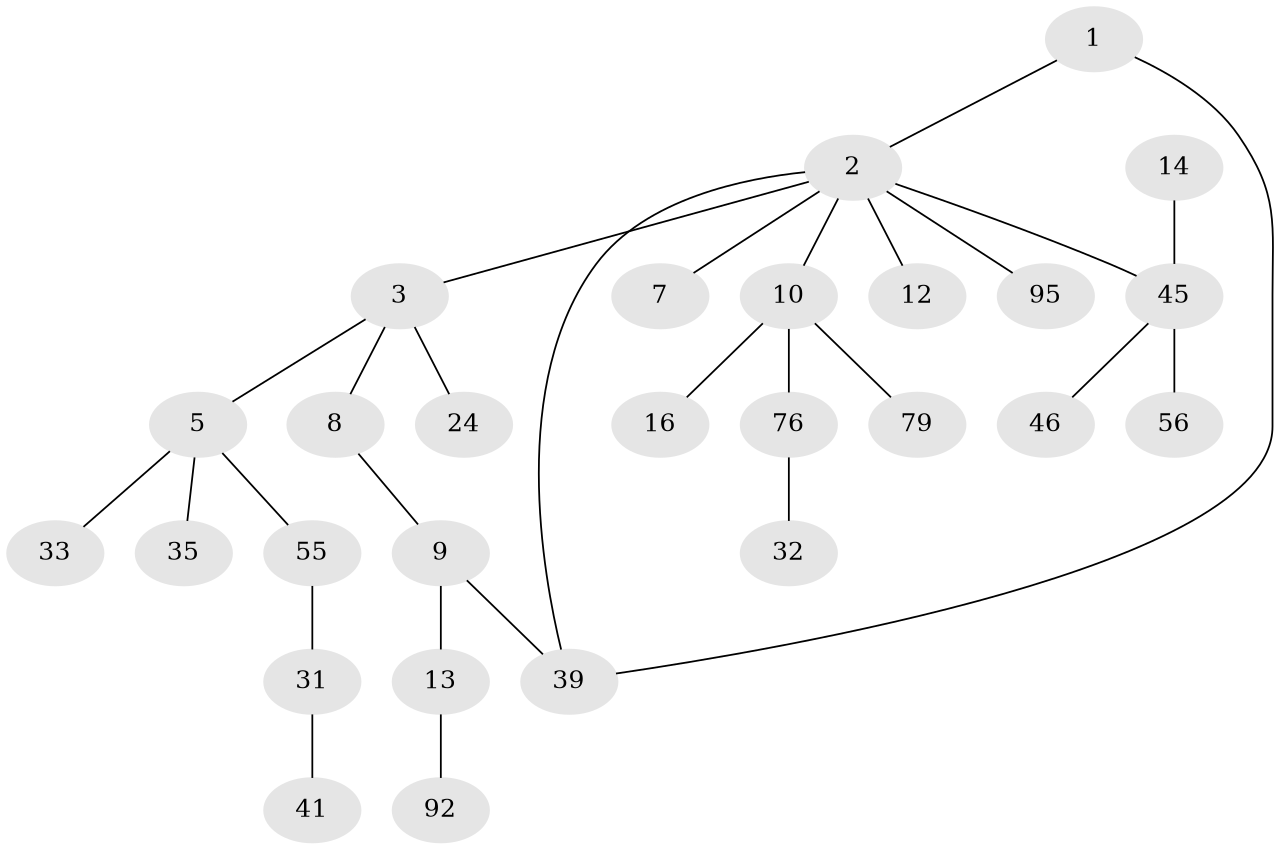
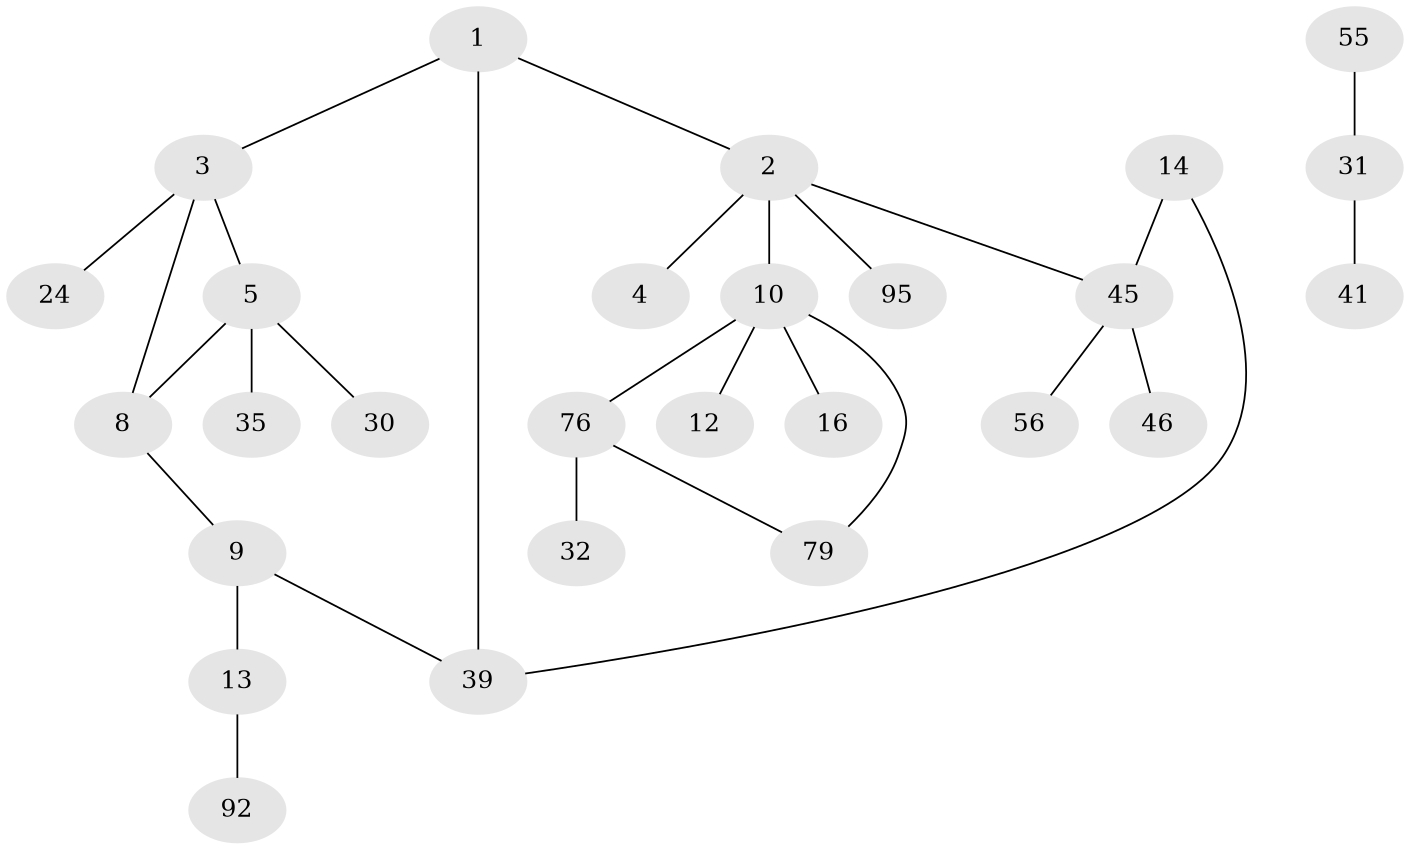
edge "2" -- "12": now "10" -- "12"
edge "2" -- "3": now "1" -- "3"
node "7": label "7" -> "4"
edge "2" -- "39": now "14" -- "39"
edge "5" -- "55": now "5" -- "8"
edge "76" -- "79": added
node "33": label "33" -> "30"
